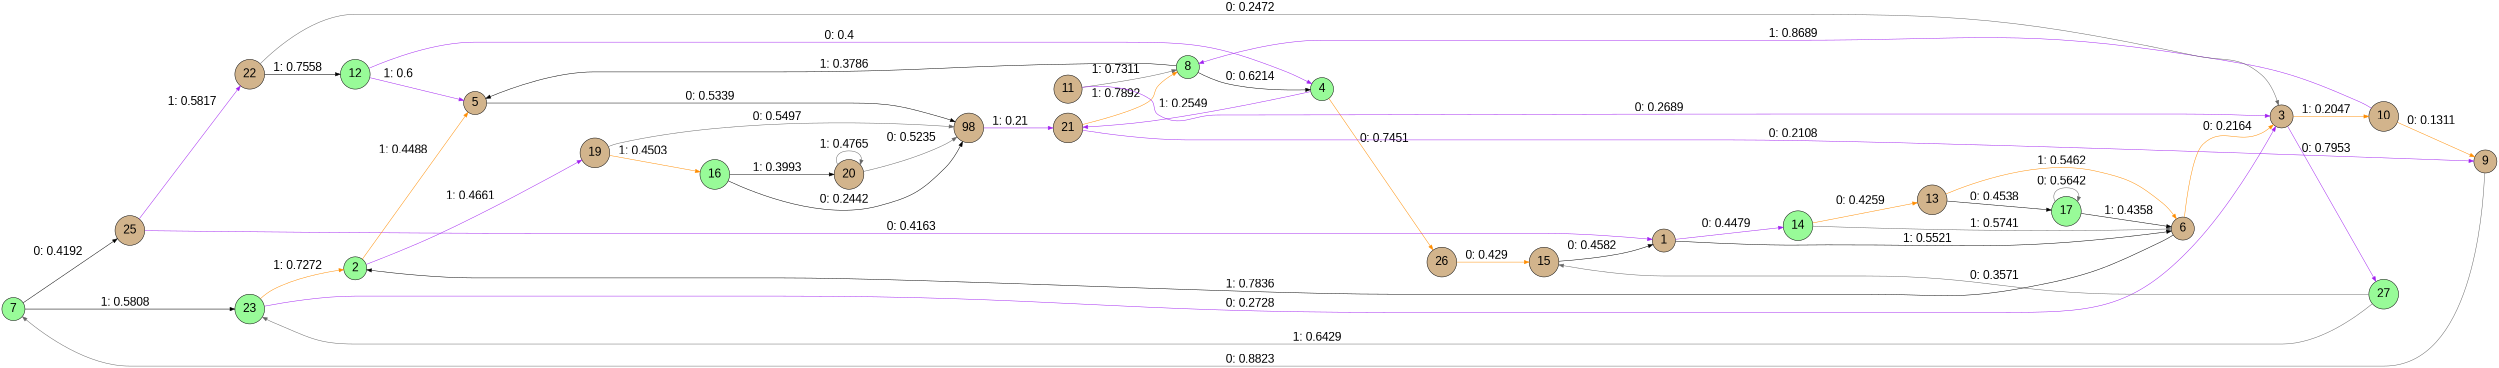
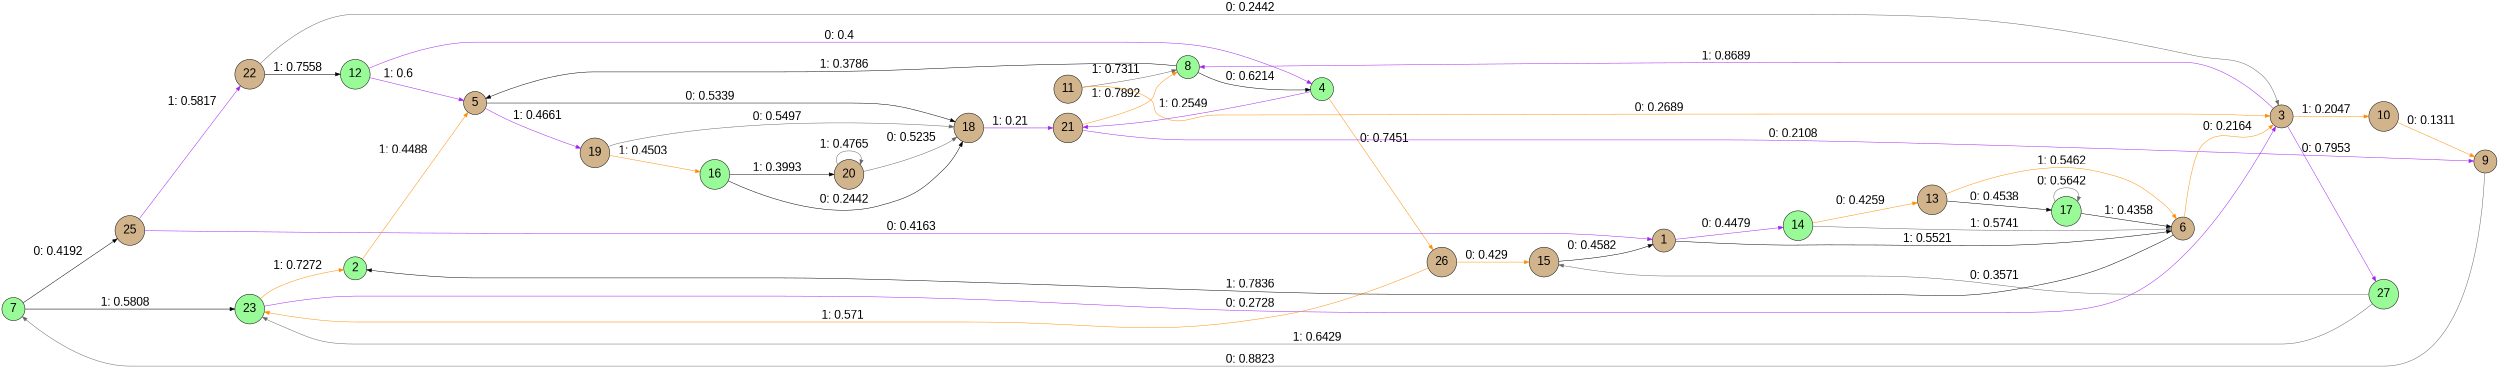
edge "22" -> "3": label "0: 0.2472   " -> "0: 0.2442   "
edge "10" -> "8": now "3" -> "8"
edge "11" -> "3": color purple -> darkorange
node "98": label "98" -> "18"
edge "2" -> "19": now "5" -> "19"
edge "26" -> "23": added, label "1: 0.571"
